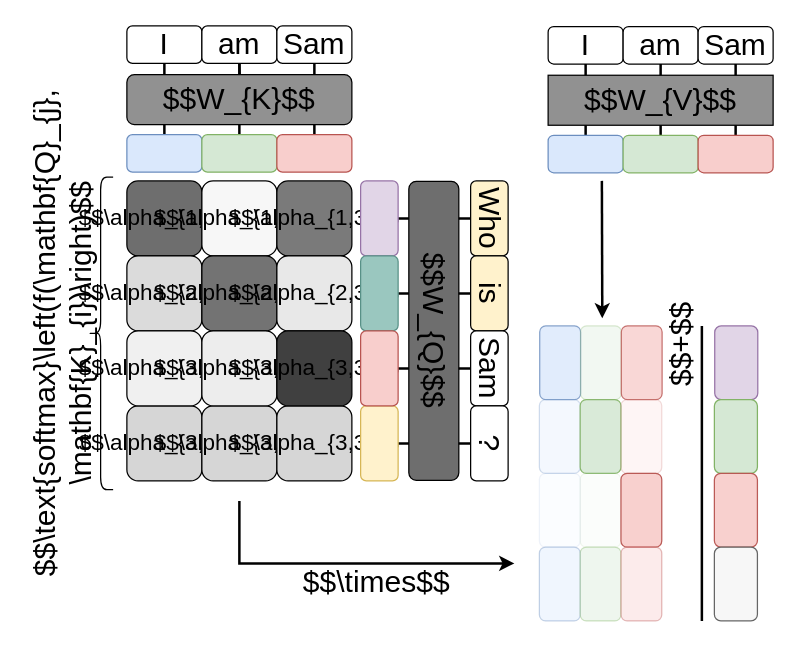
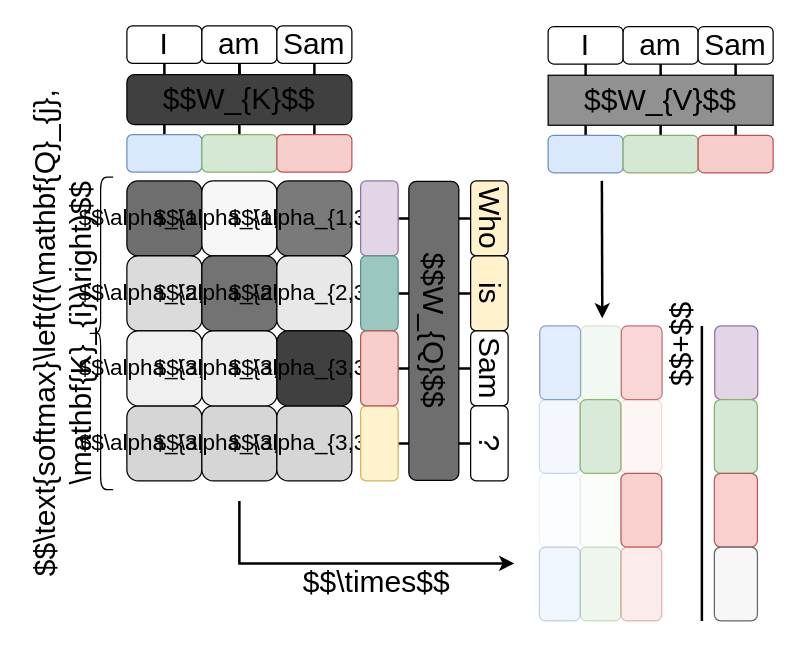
node "$$W_{K}$$": fillcolor #919191 -> #404040
